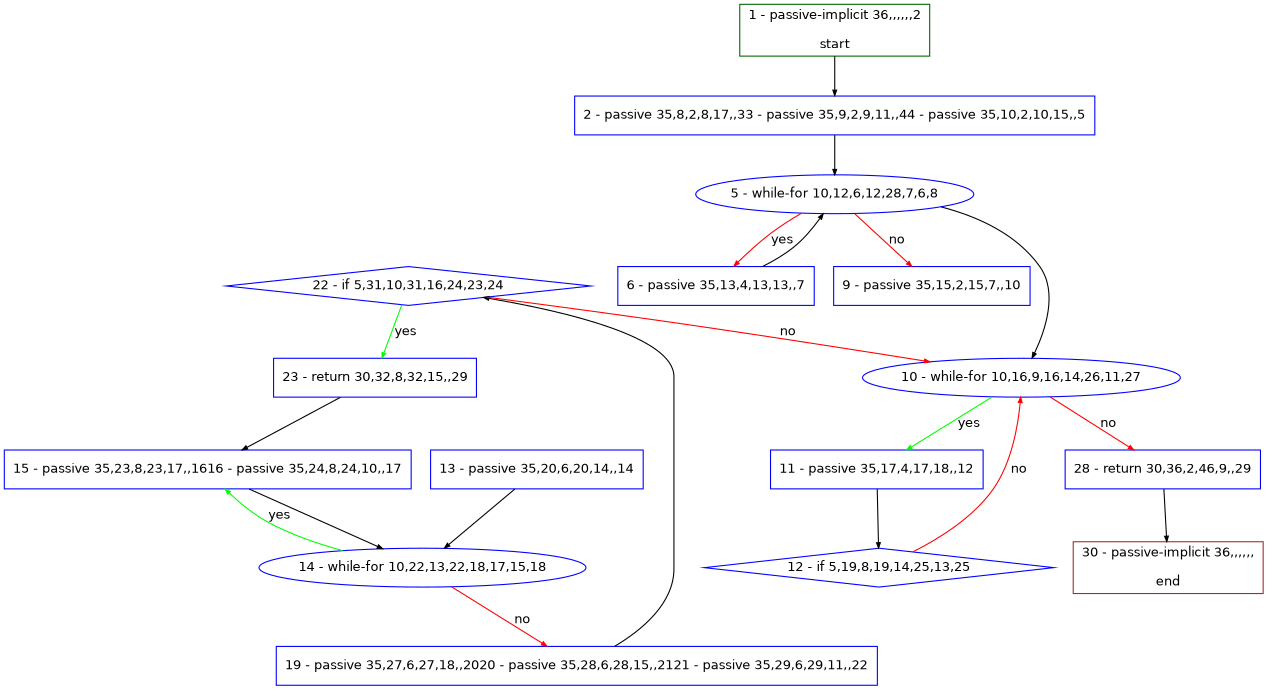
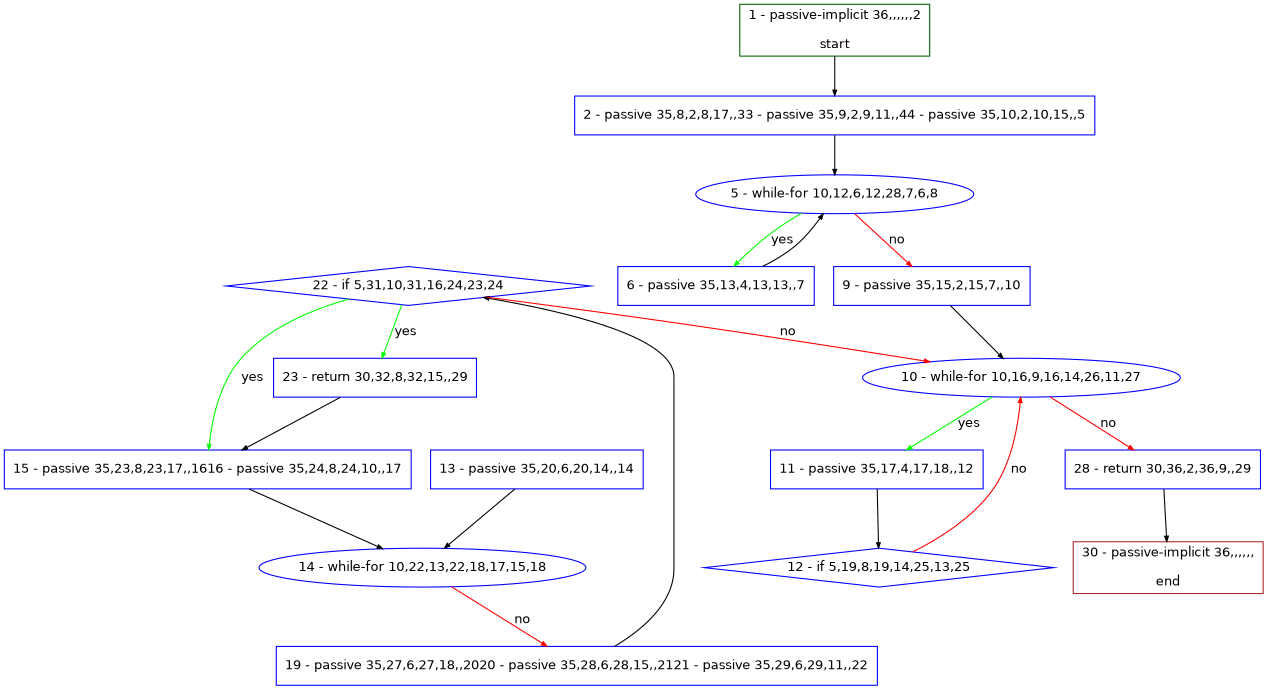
edge "5 - while-for 10,12,6,12,28,7,6,8" -> "6 - passive 35,13,4,13,13,,7": color #ff0000 -> #00ff00
edge "5 - while-for 10,12,6,12,28,7,6,8" -> "10 - while-for 10,16,9,16,14,26,11,27": now "9 - passive 35,15,2,15,7,,10" -> "10 - while-for 10,16,9,16,14,26,11,27"
node "28 - return 30,36,2,46,9,,29": label "28 - return 30,36,2,46,9,,29" -> "28 - return 30,36,2,36,9,,29"
edge "14 - while-for 10,22,13,22,18,17,15,18" -> "15 - passive 35,23,8,23,17,,1616 - passive 35,24,8,24,10,,17": now "22 - if 5,31,10,31,16,24,23,24" -> "15 - passive 35,23,8,23,17,,1616 - passive 35,24,8,24,10,,17"
